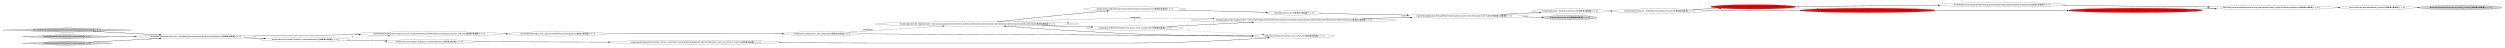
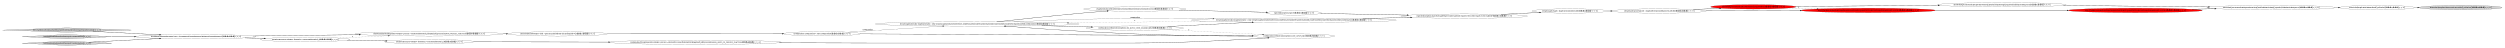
node "graphGenerator.generate()@@@12@@@['0', '0', '1']": removed
